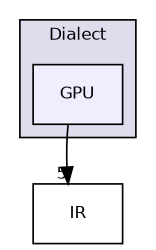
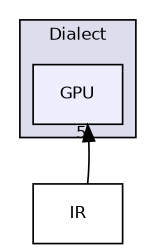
edge "GPU" -> "IR": reversed
